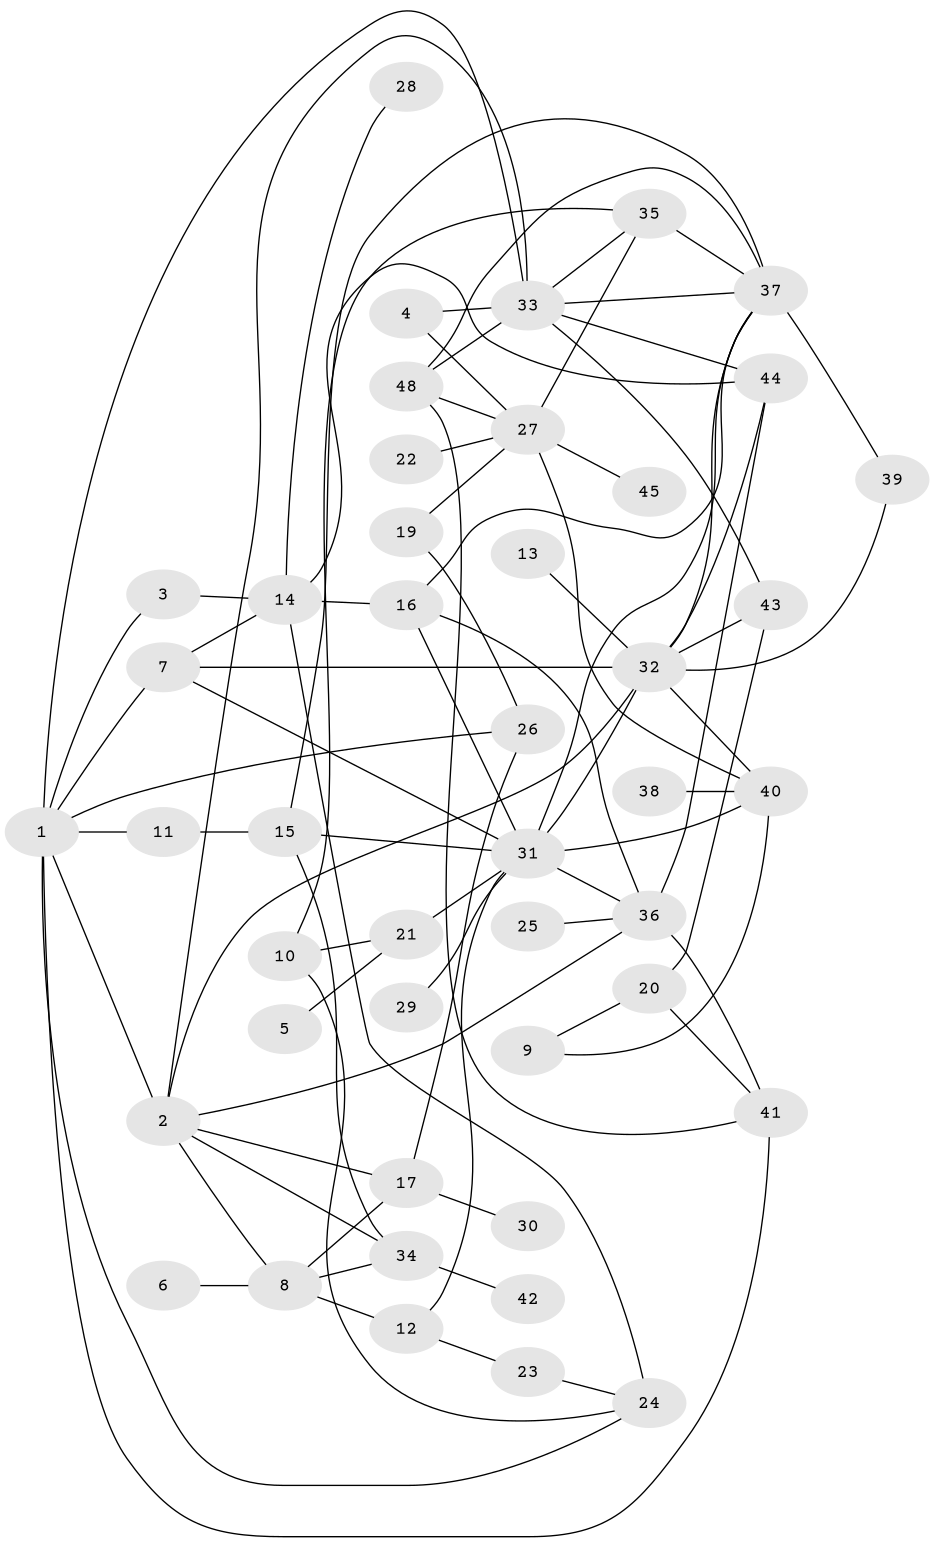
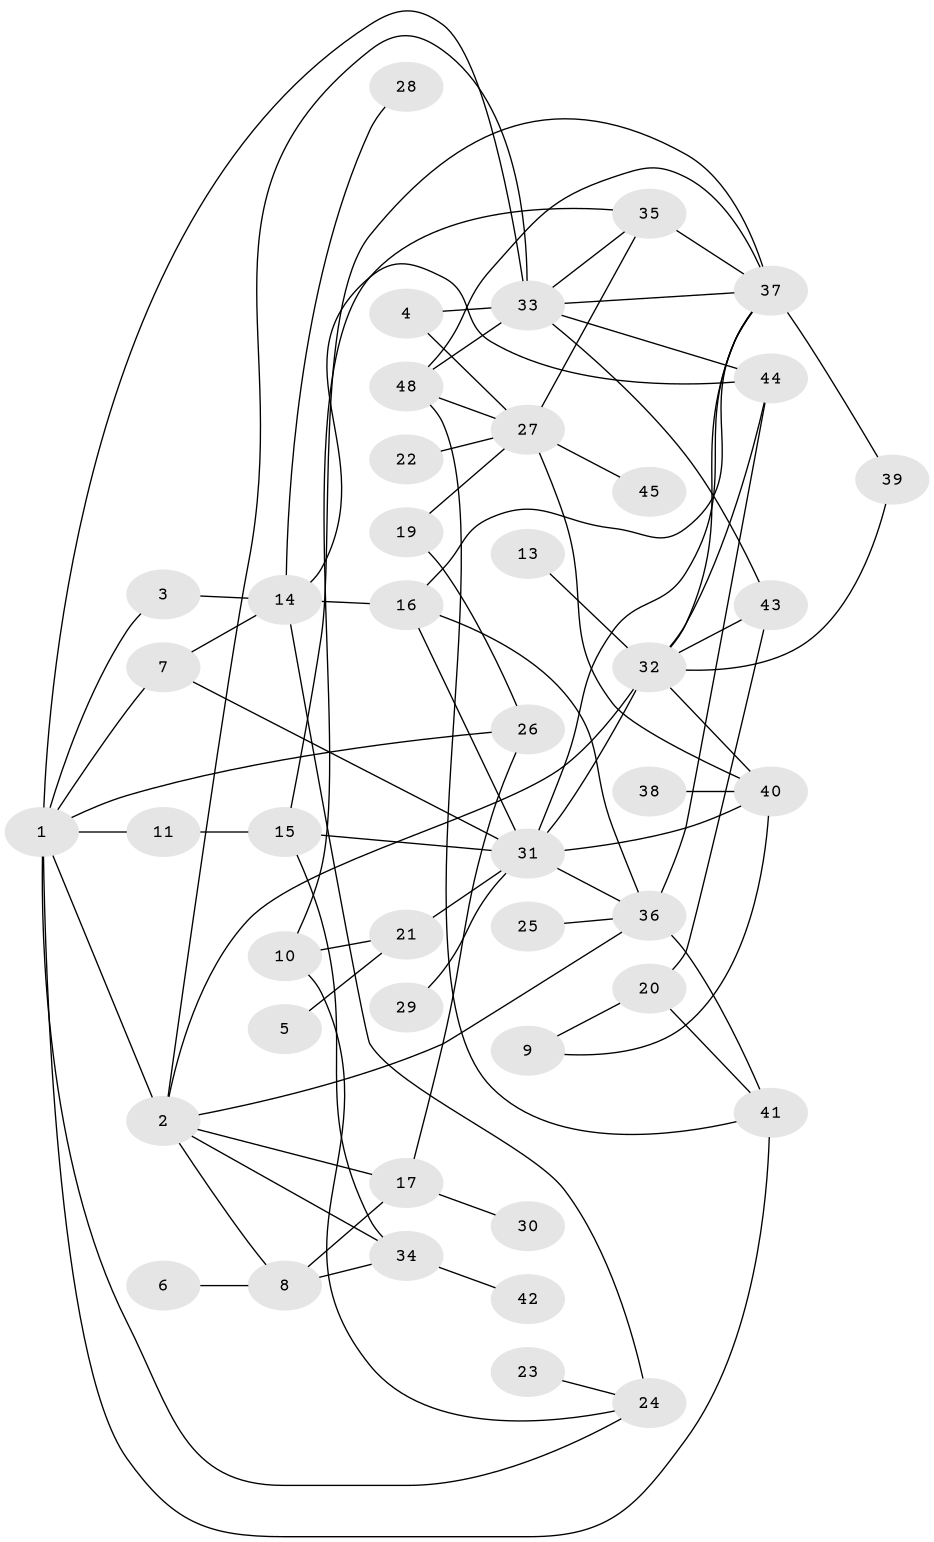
edge "7" -- "32": removed
node "12": removed
